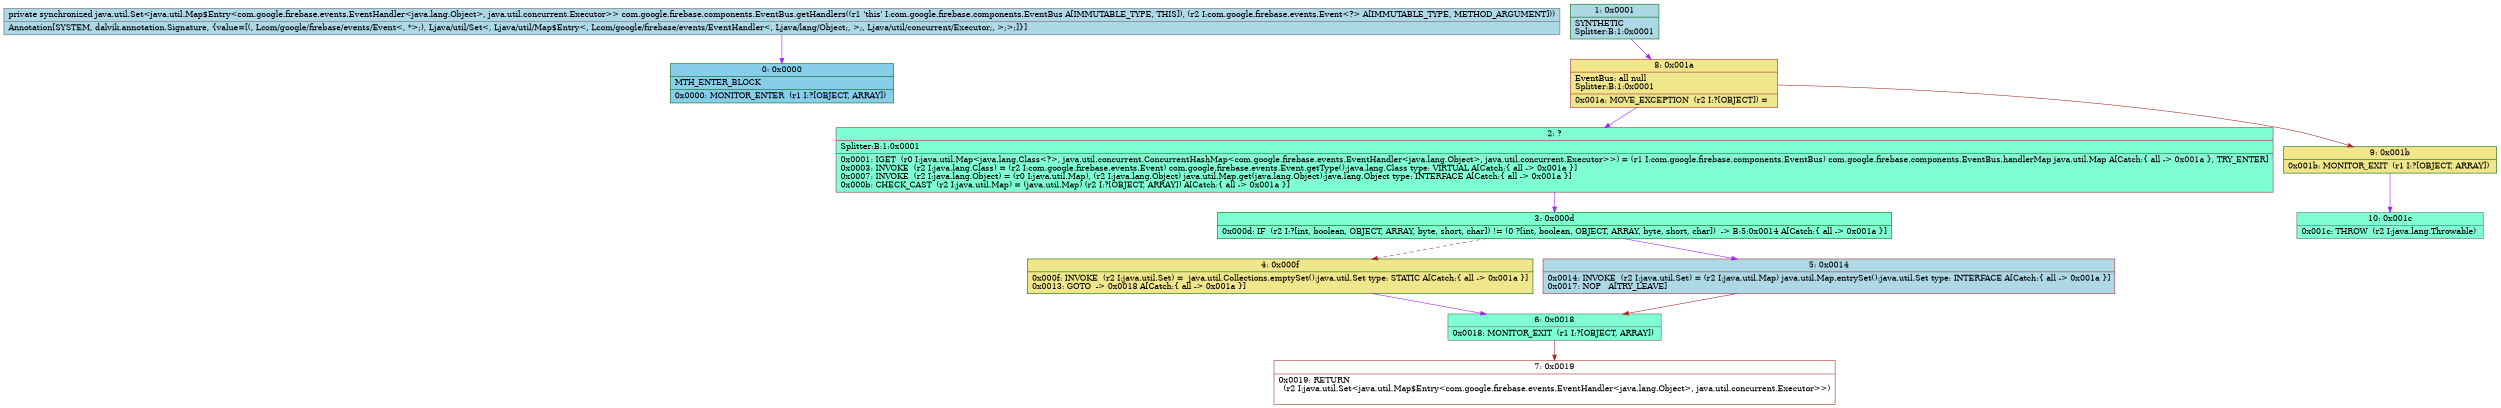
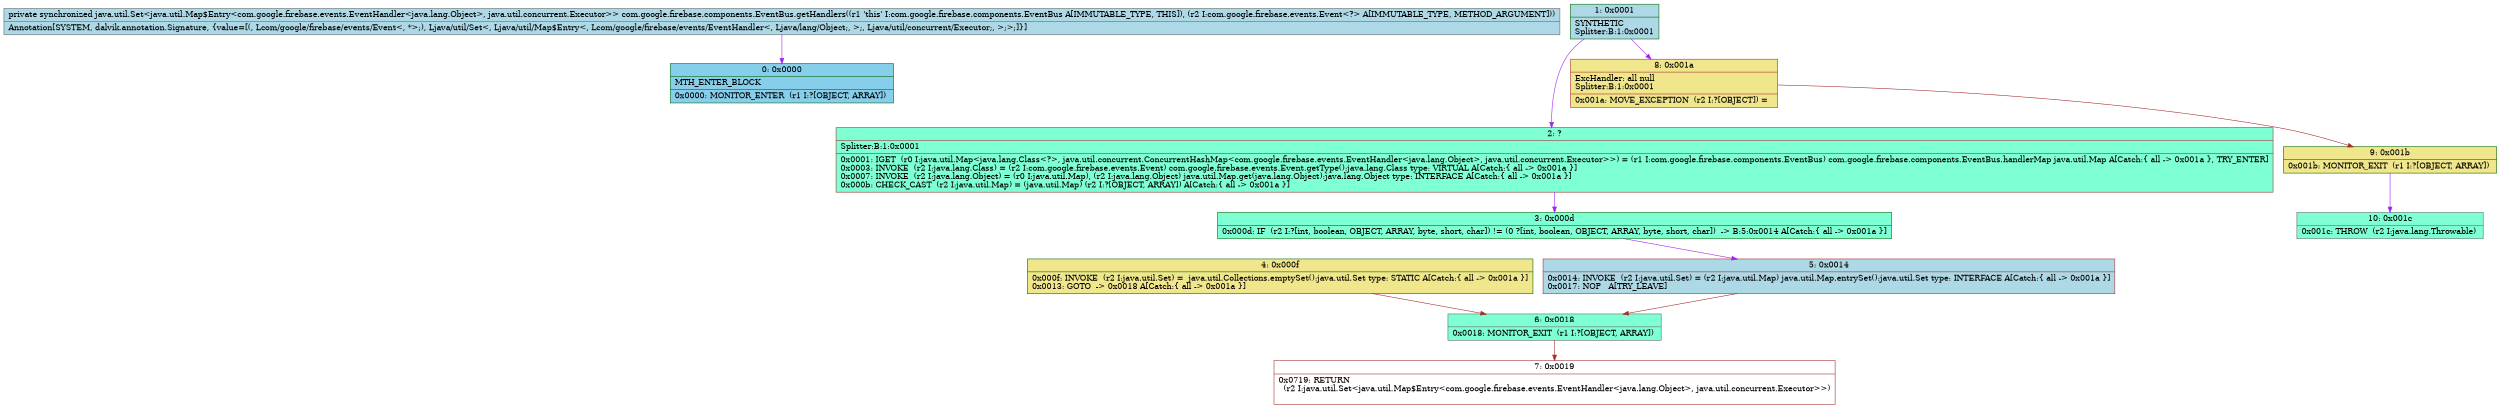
node "8: 0x001a": text "EventBus: all null" -> "ExcHandler: all null"
edge "8: 0x001a" -> "2: ?": now "1: 0x0001" -> "2: ?"
edge "3: 0x000d" -> "4: 0x000f": removed
edge "4: 0x000f" -> "6: 0x0018": color purple -> brown
node "7: 0x0019": text "0x0019: RETURN" -> "0x0719: RETURN"
